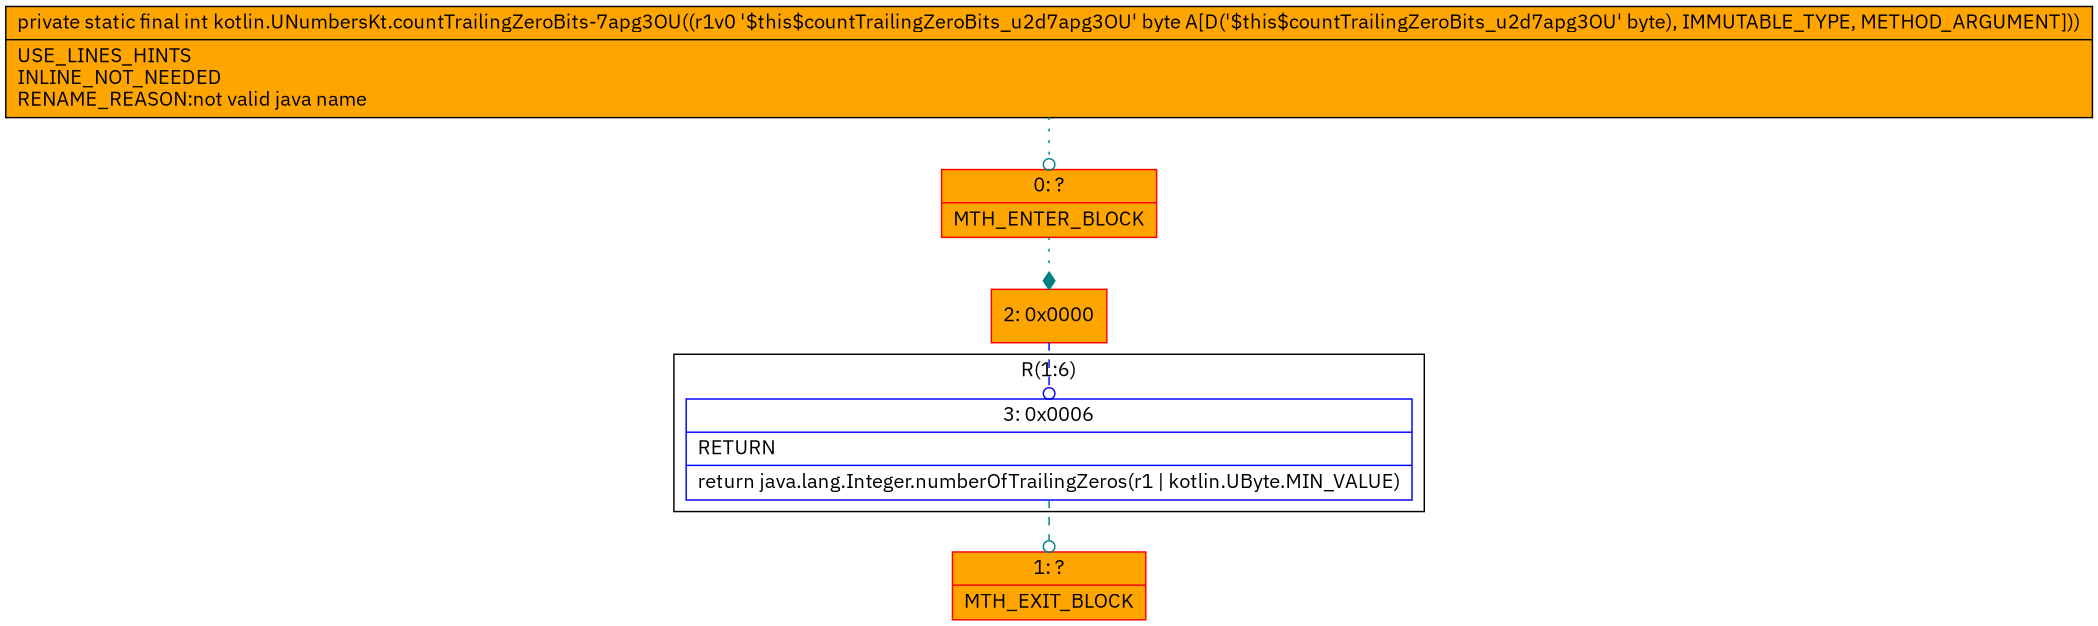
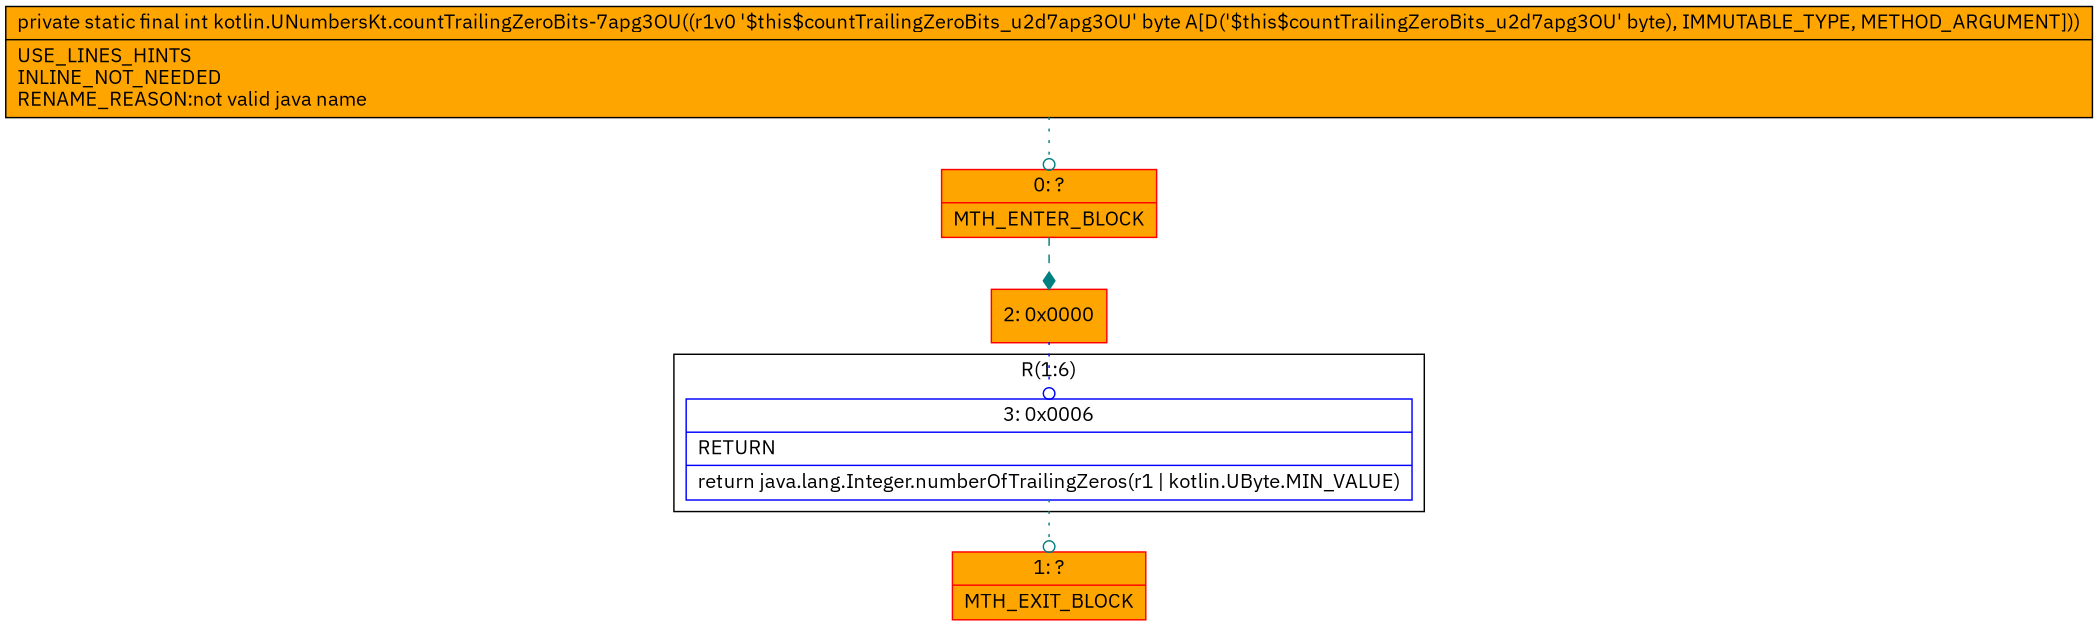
edge "0: ?" -> "2: 0x0000": style dotted -> dashed
edge "2: 0x0000" -> "3: 0x0006": style dashed -> dotted
edge "3: 0x0006" -> "1: ?": style dashed -> dotted
